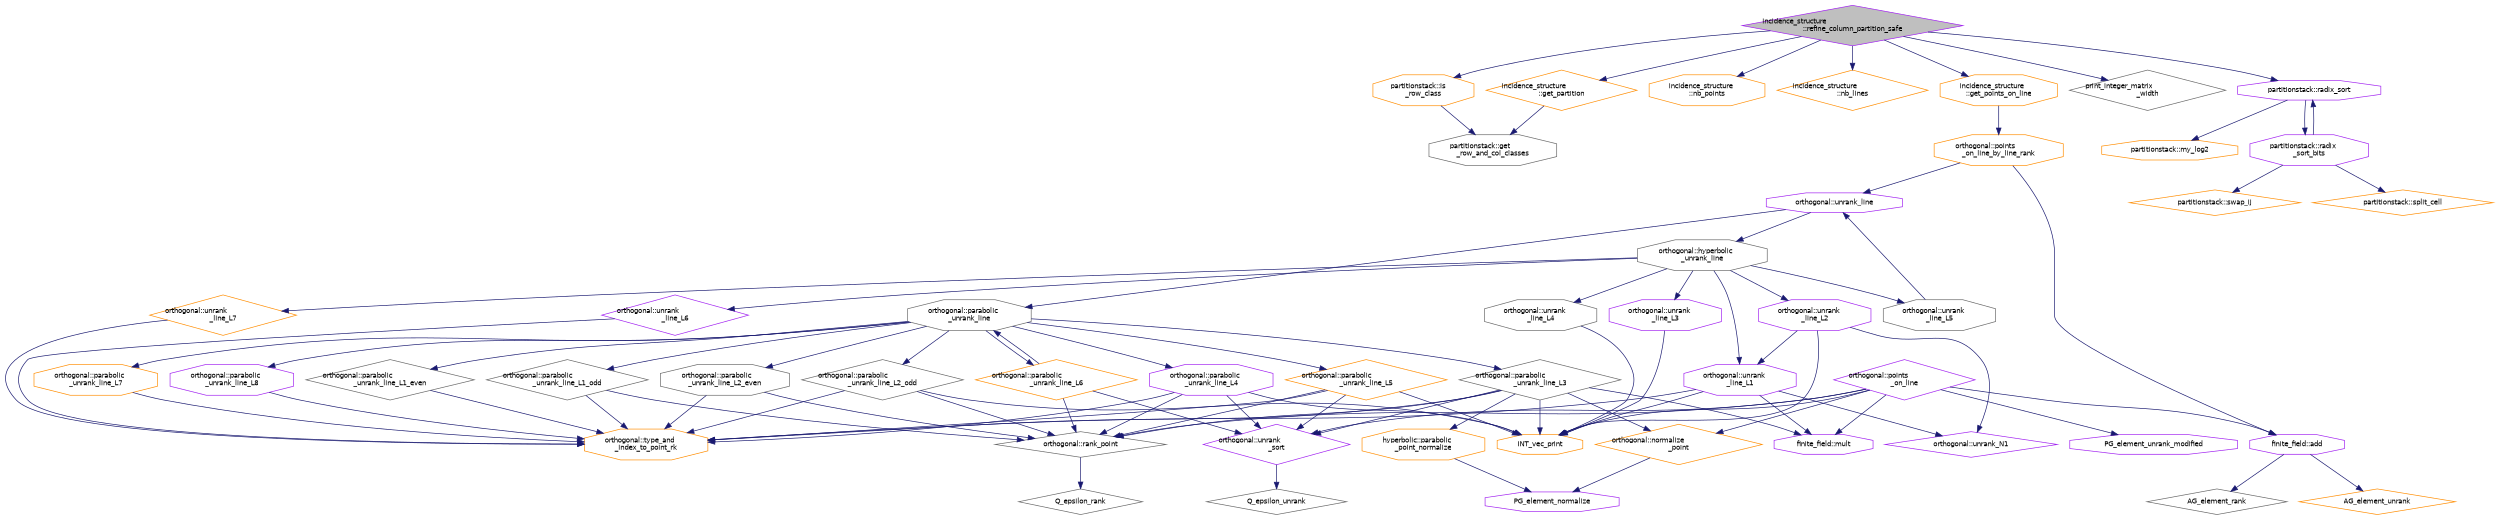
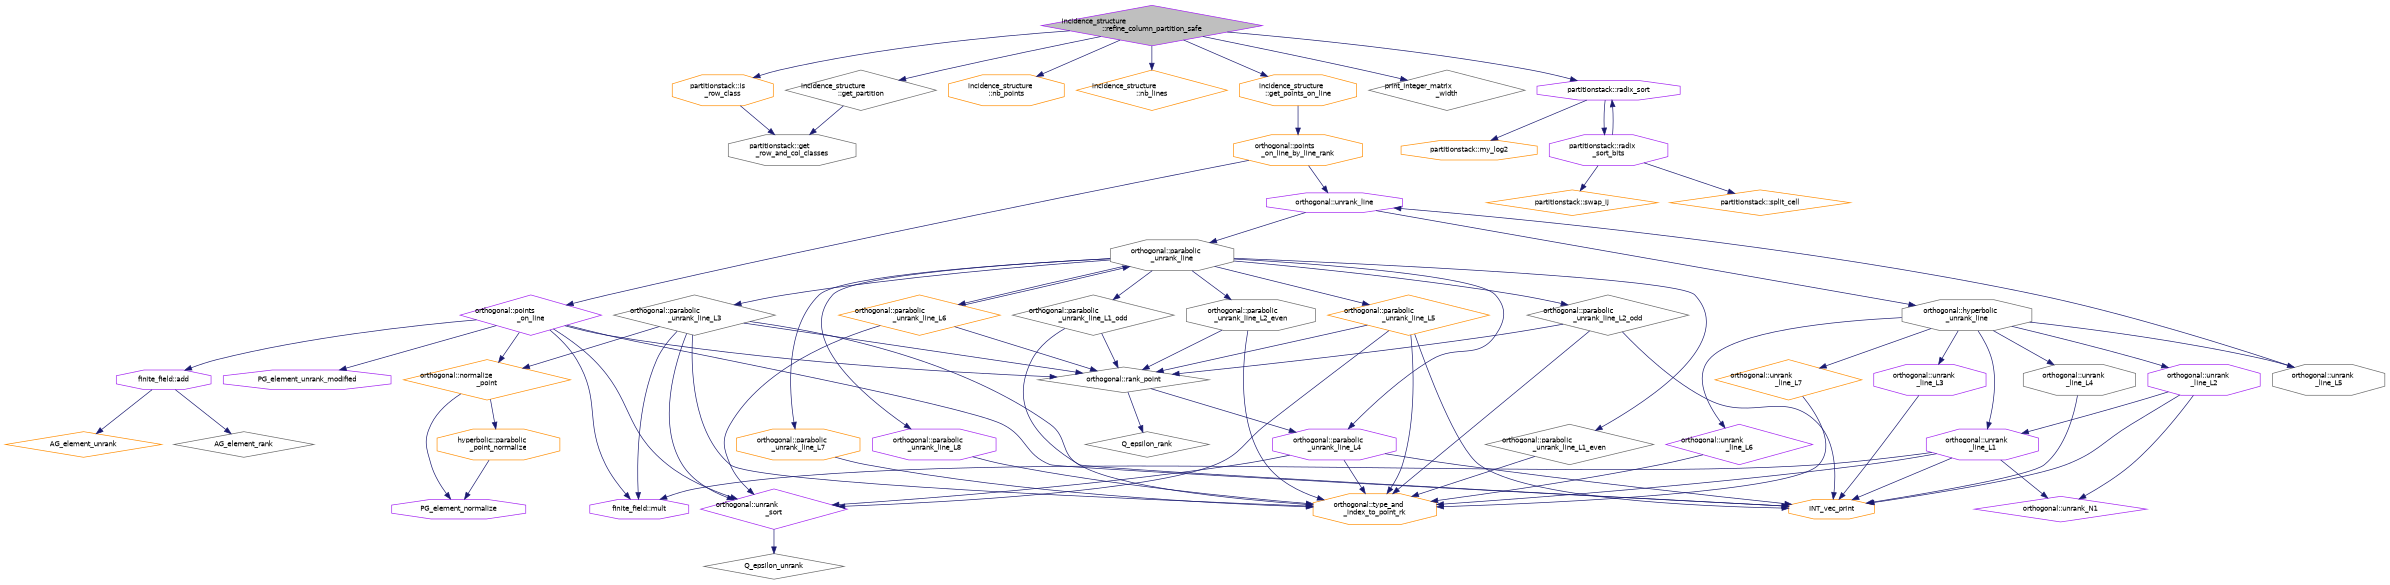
node "incidence_structure ::get_partition": color darkorange -> gray40
edge "orthogonal::points _on_line_by_line_rank" -> "finite_field::add": now "orthogonal::points _on_line_by_line_rank" -> "orthogonal::points _on_line"
edge "orthogonal::parabolic _unrank_line_L4" -> "orthogonal::rank_point": reversed
edge "orthogonal::parabolic _unrank_line_L3" -> "hyperbolic::parabolic _point_normalize": now "orthogonal::normalize _point" -> "hyperbolic::parabolic _point_normalize"
